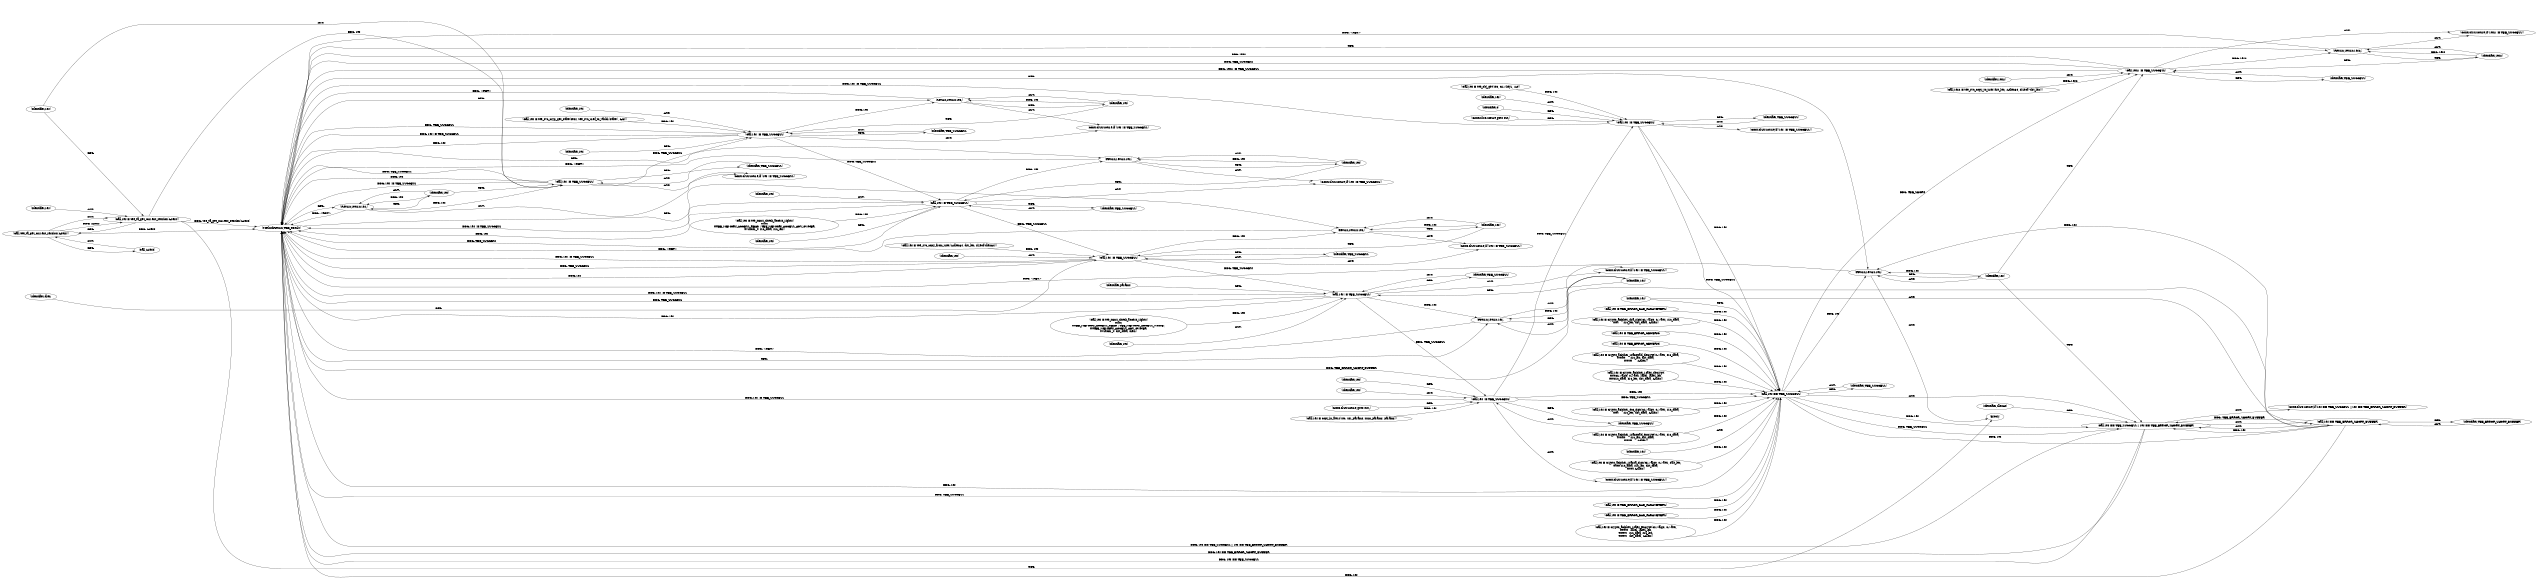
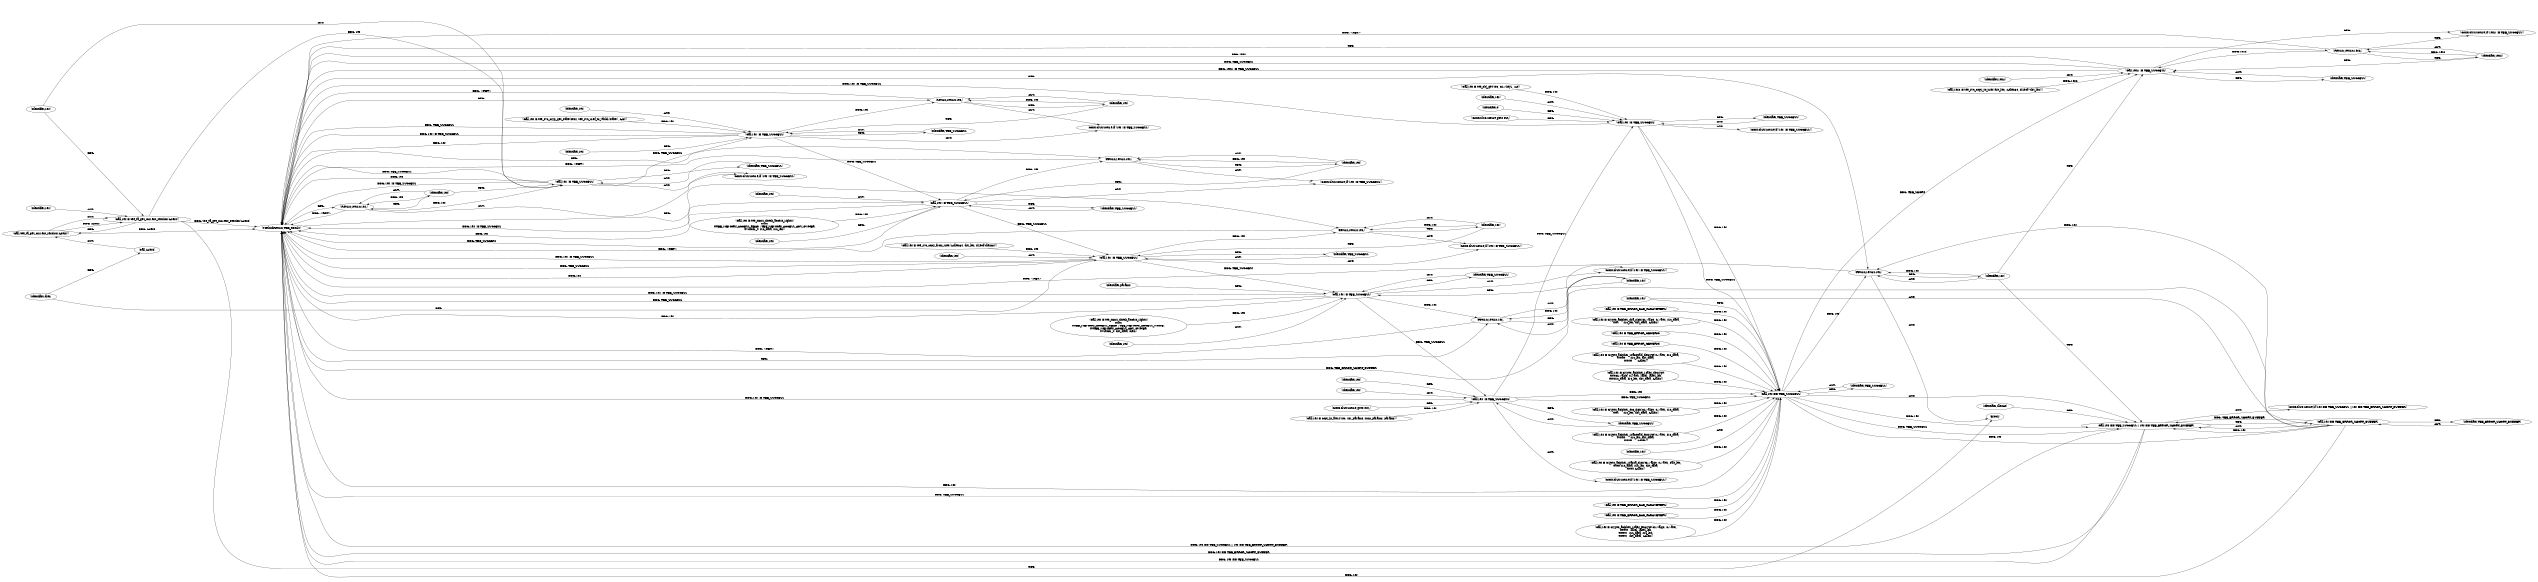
edge "(Call,res2 != TEE_SUCCESS)" -> "(ControlStructure,if (res2 != TEE_SUCCESS))": label "AST: " -> "CFG: "
edge "(Return,return res2;)" -> "(ControlStructure,if (res2 != TEE_SUCCESS))": label "AST: " -> "CFG: "
edge "(Call,res2 != TEE_SUCCESS)" -> "(Return,return res2;)": reversed
edge "(Call,tee_ta_get_current_session(&sess))" -> "(Call,&sess)": now "(Identifier,dlen)" -> "(Call,&sess)"
edge "(Call,res == TEE_SUCCESS || res == TEE_ERROR_SHORT_BUFFER)" -> "(Call,res == TEE_ERROR_SHORT_BUFFER)": label "AST: " -> "CFG: "
